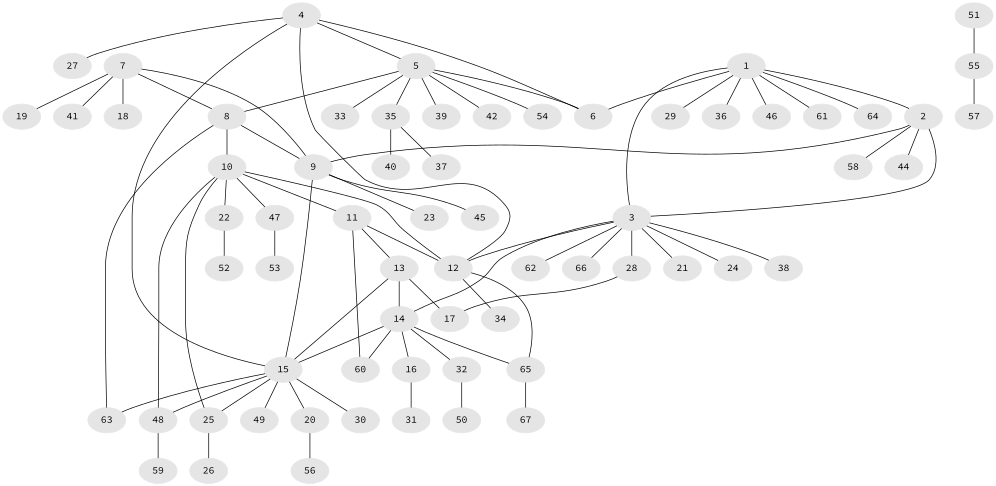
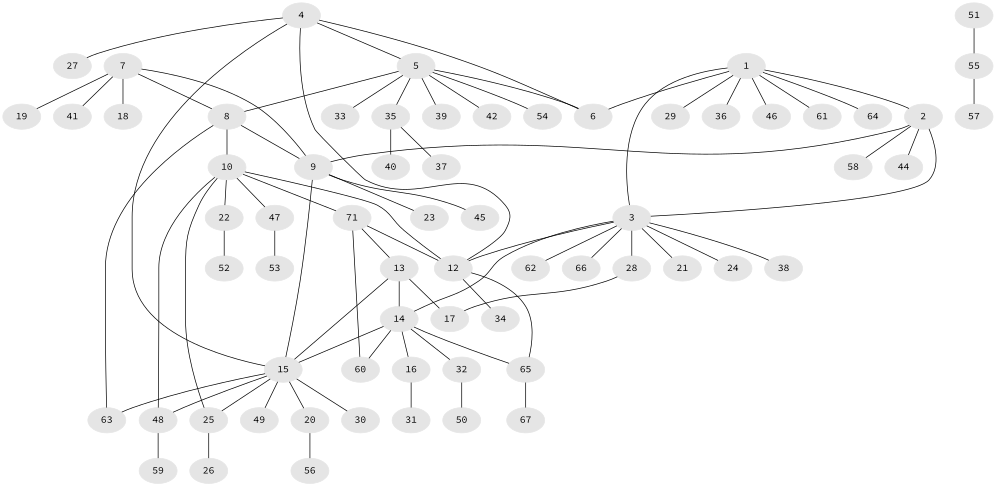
node "11": label "11" -> "71"
